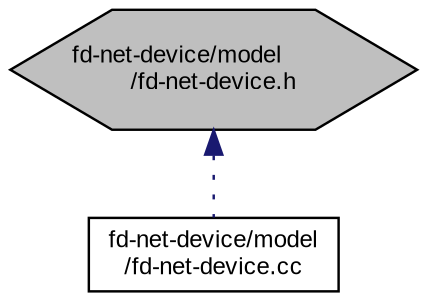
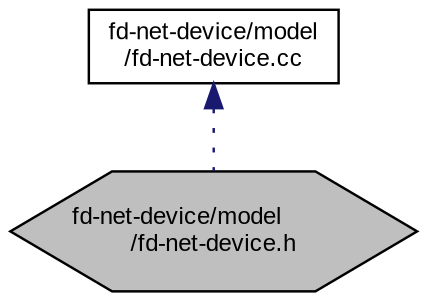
edge "fd-net-device/model /fd-net-device.cc" -> "fd-net-device/model /fd-net-device.h": reversed
